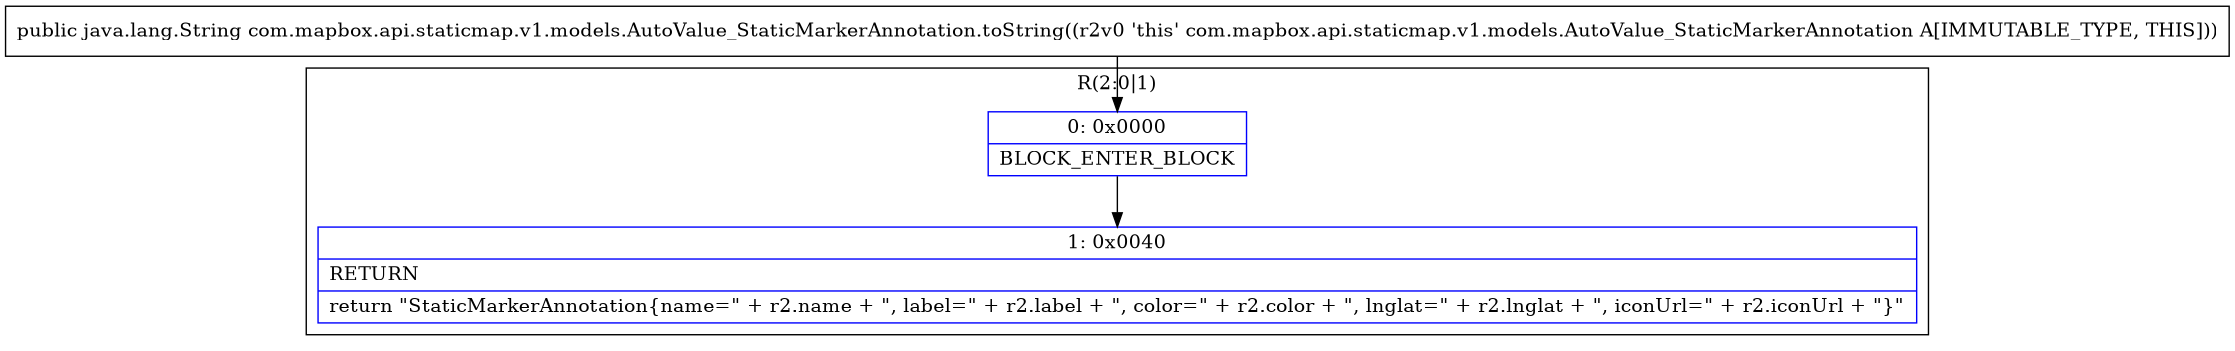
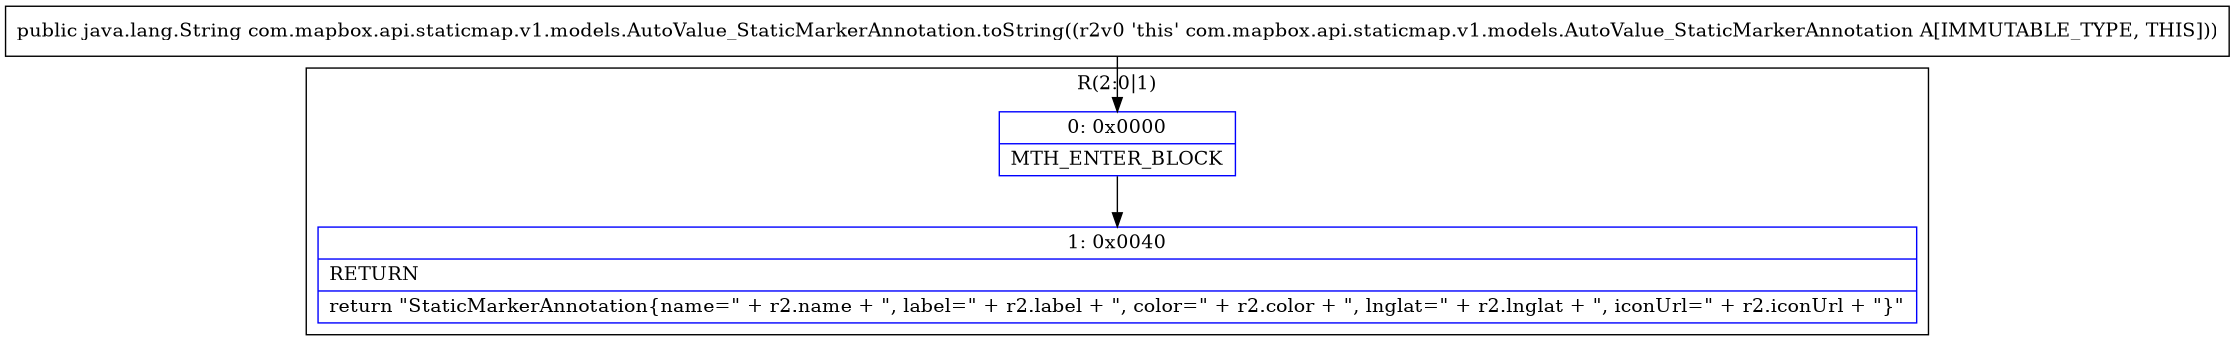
node "0: 0x0000": text "BLOCK_ENTER_BLOCK" -> "MTH_ENTER_BLOCK"
